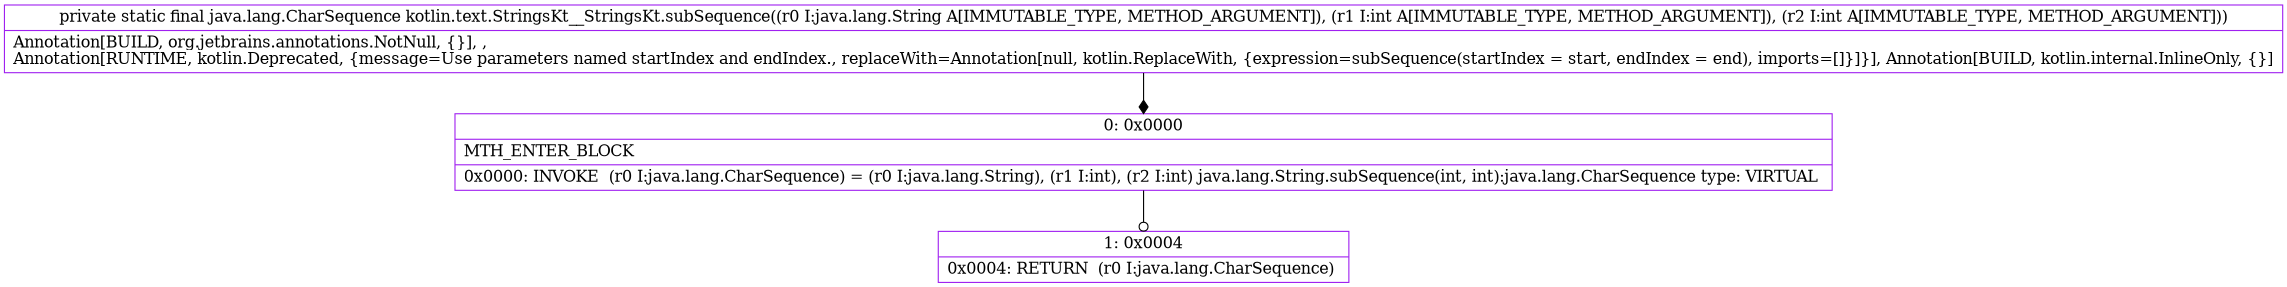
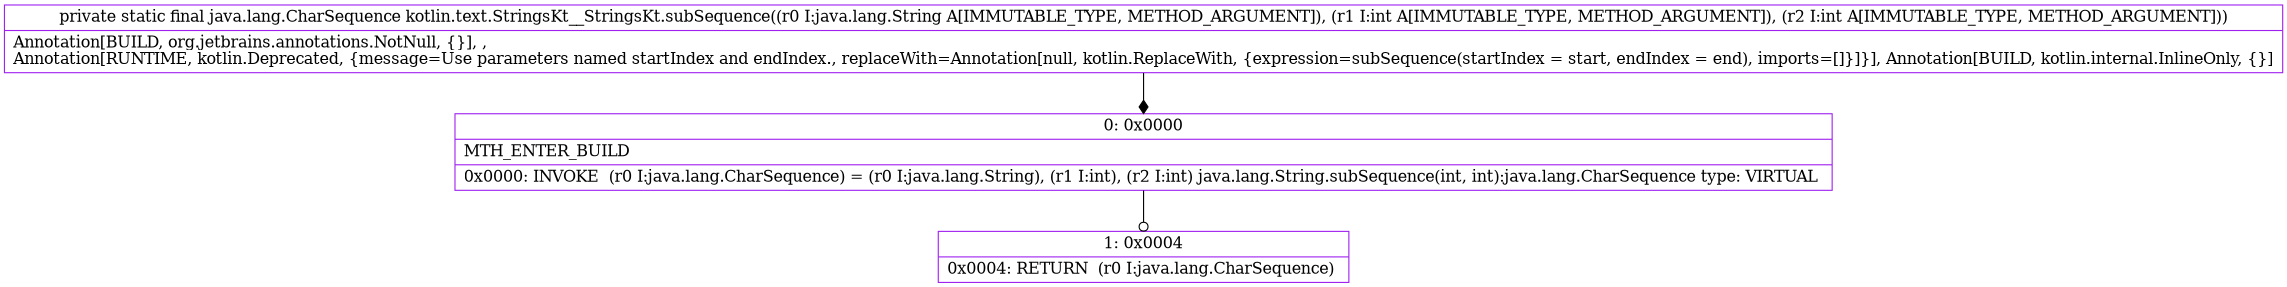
node "0: 0x0000": text "MTH_ENTER_BLOCK" -> "MTH_ENTER_BUILD"
